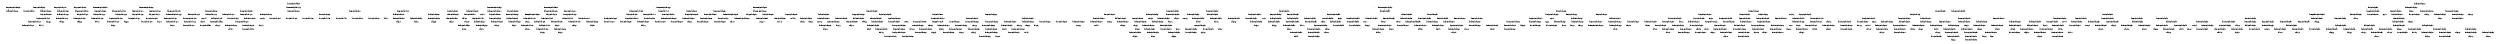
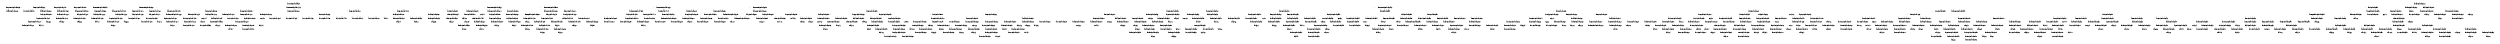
node "_ast.Call object at 0xa205d0290": added
node "Not3064877": added
node "Load6456980": removed
